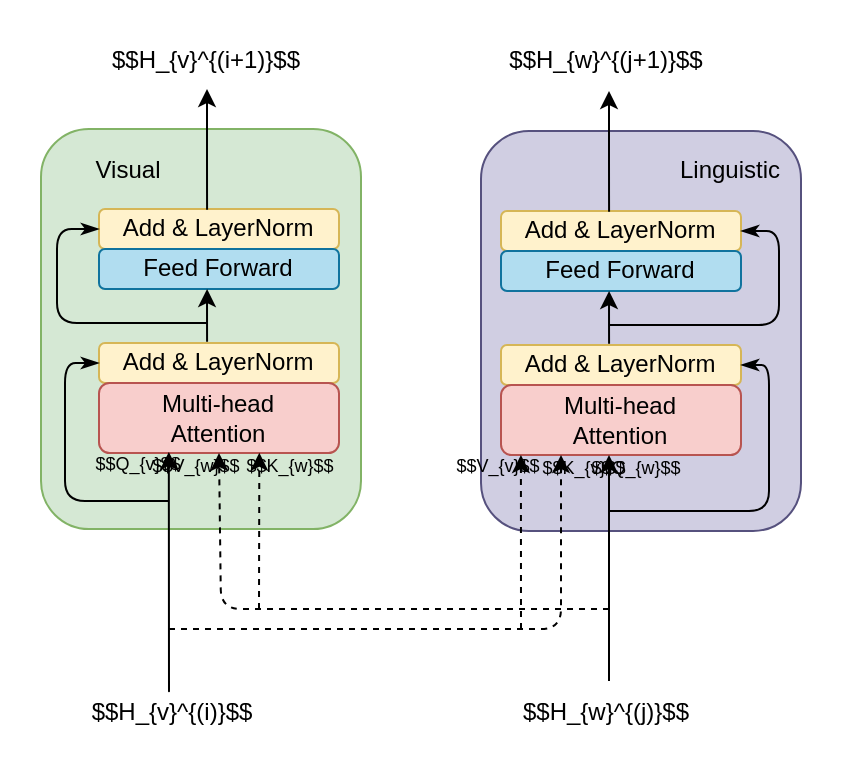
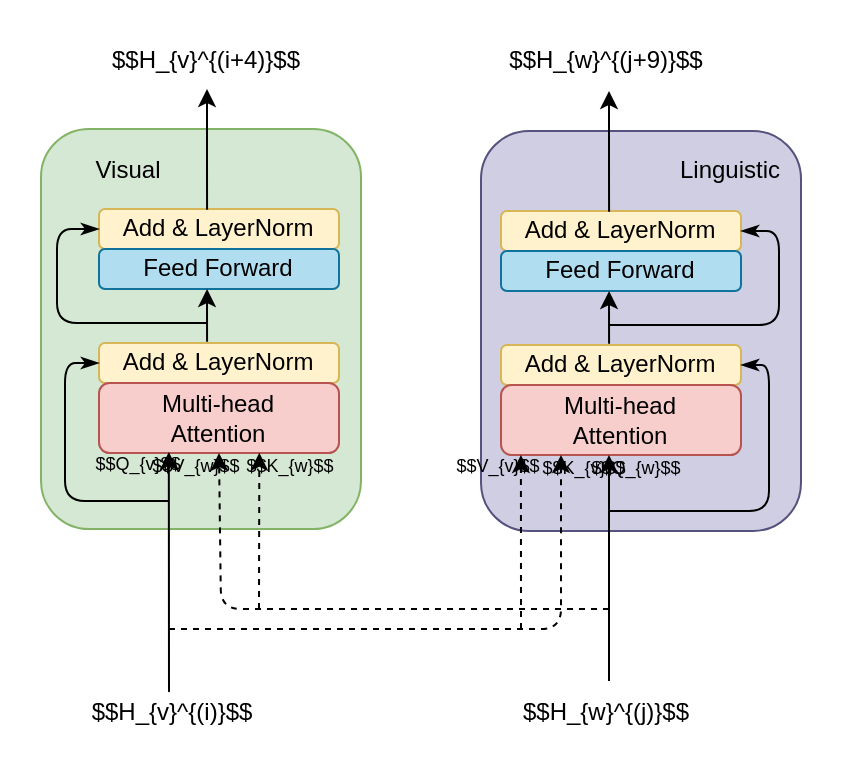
node "$$H_{v}^{(i+1)}$$": label "$$H_{v}^{(i+1)}$$" -> "$$H_{v}^{(i+4)}$$"
node "$$H_{w}^{(j+1)}$$": label "$$H_{w}^{(j+1)}$$" -> "$$H_{w}^{(j+9)}$$"
